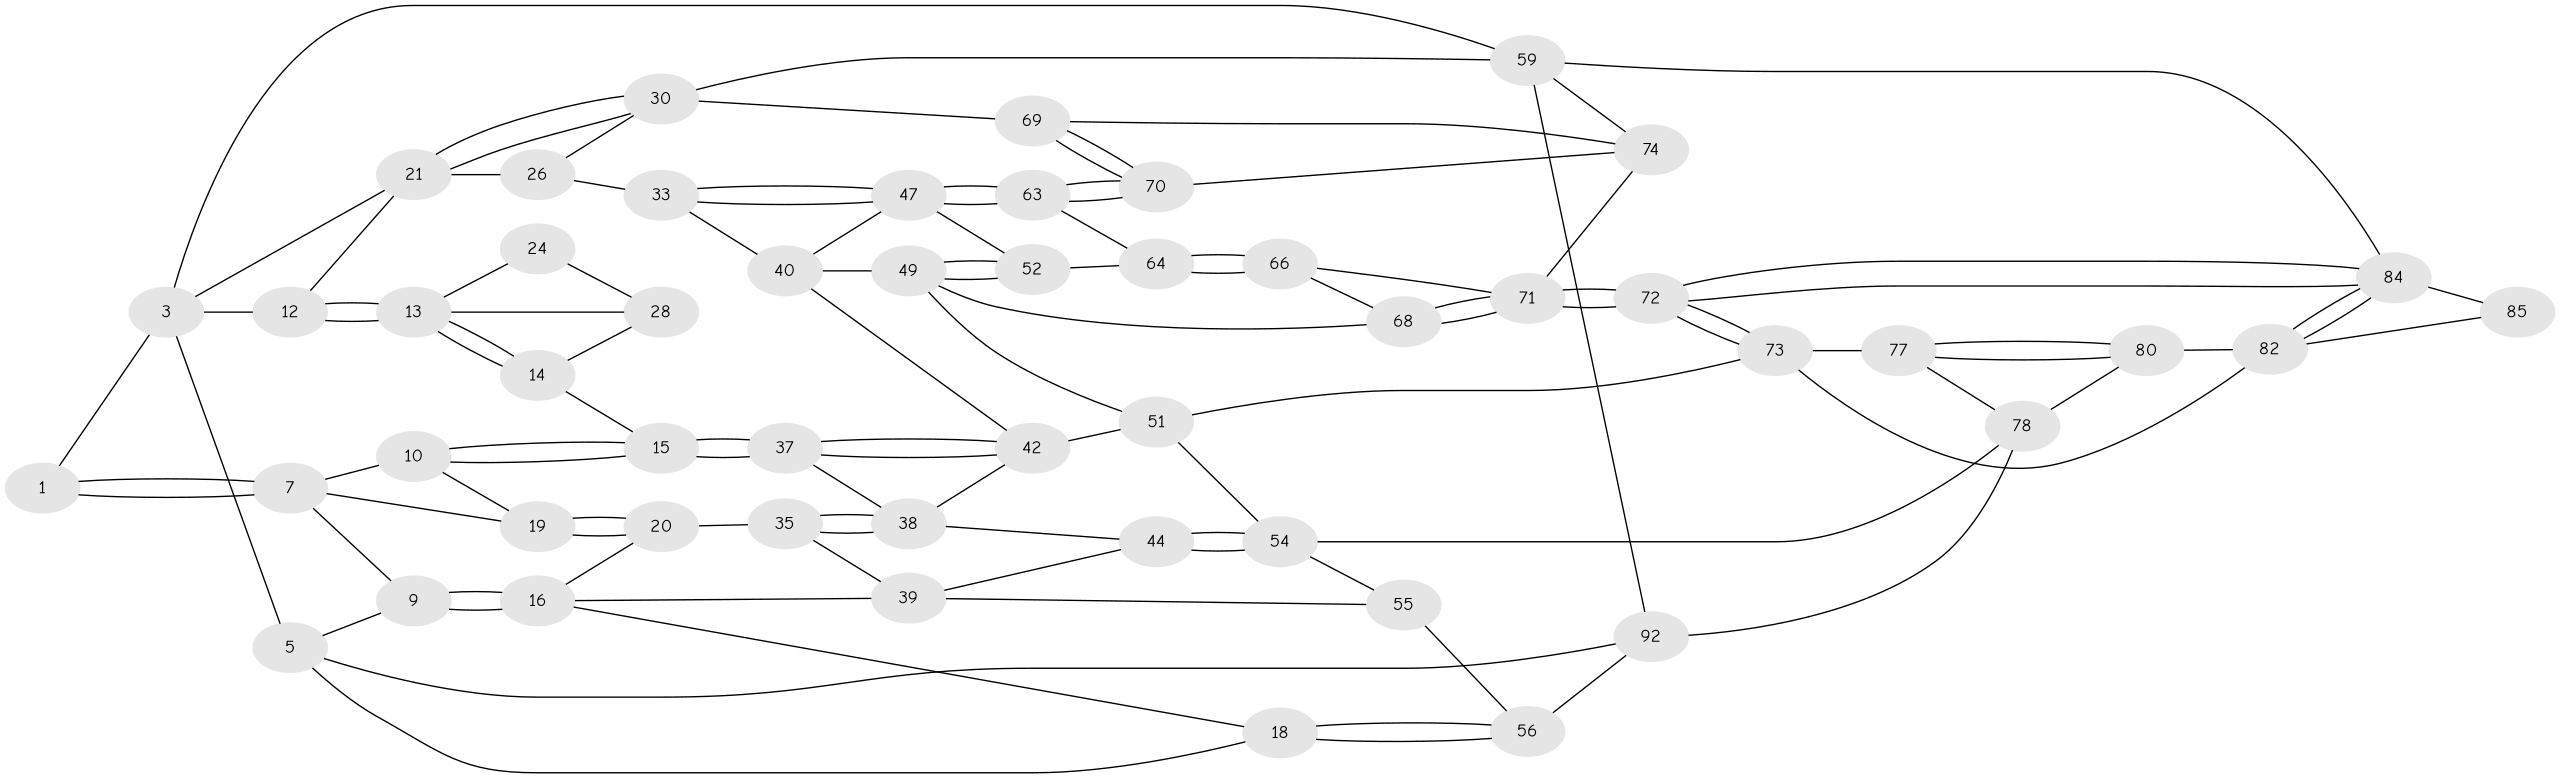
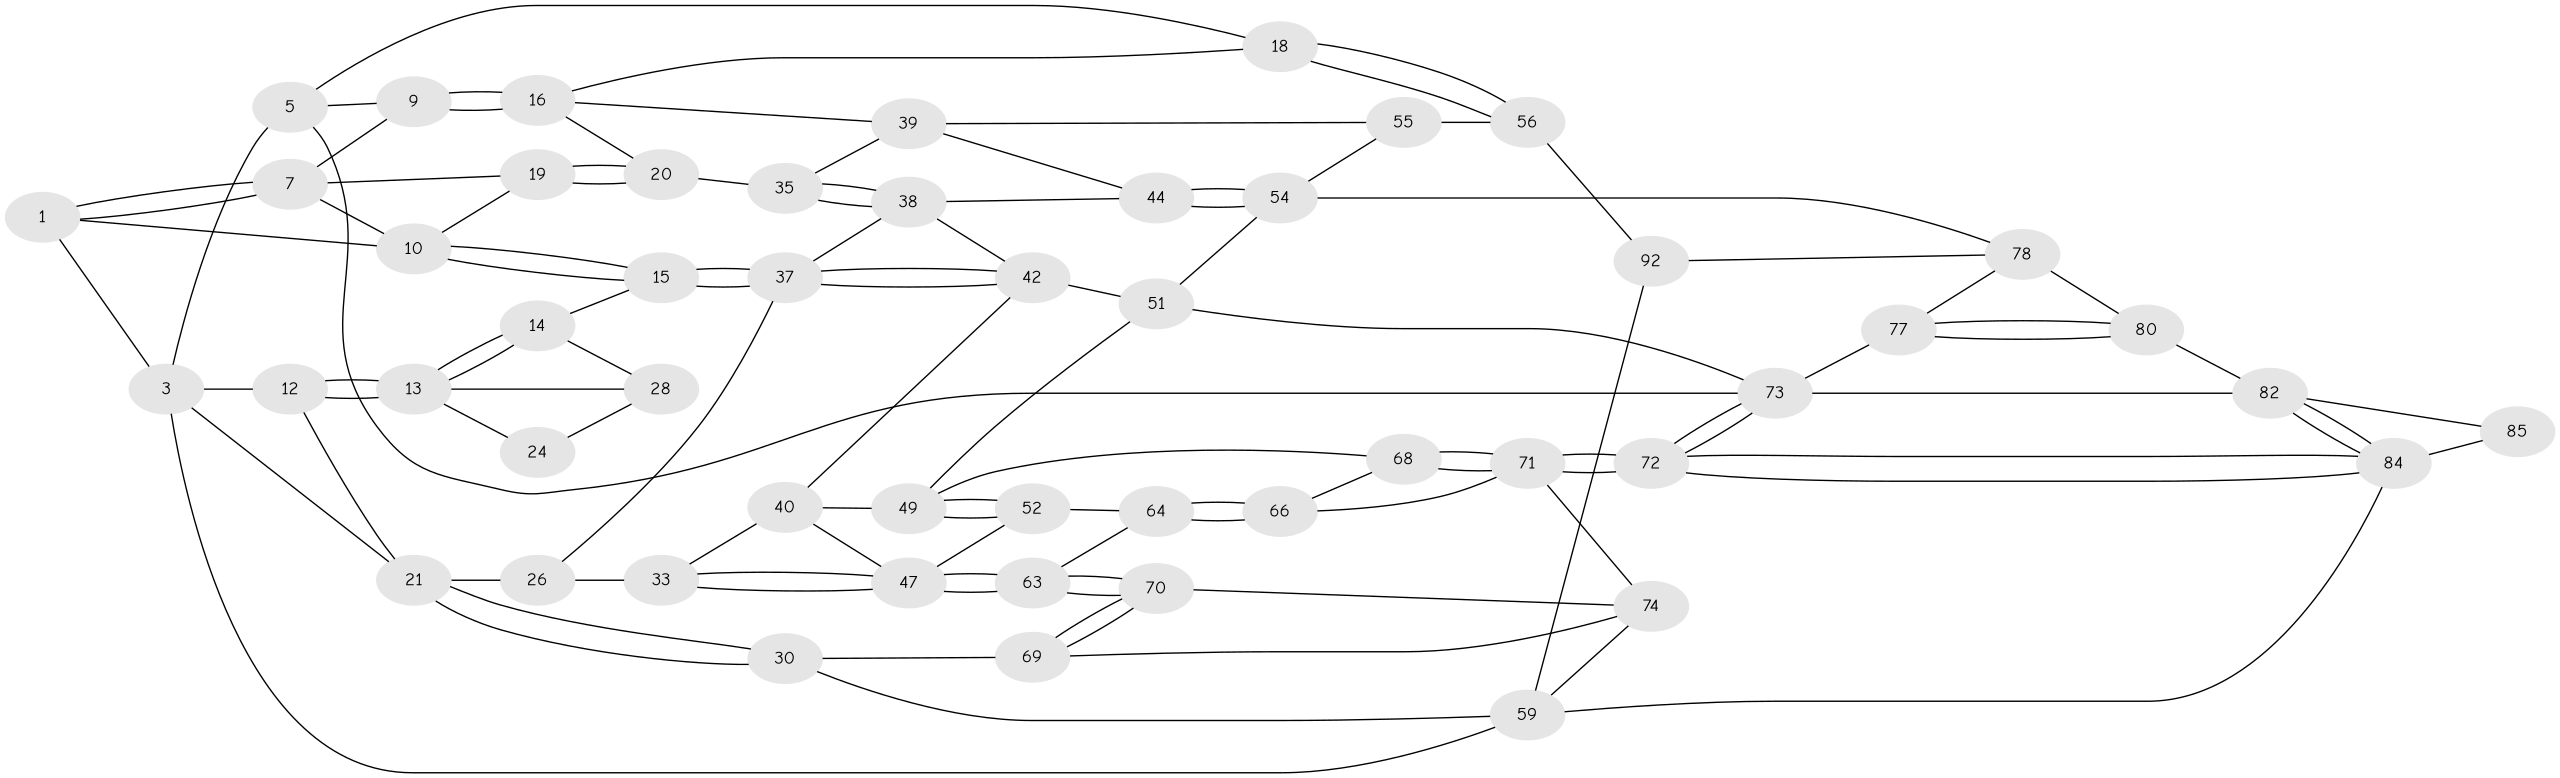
edge "30" -- "26": now "37" -- "26"
edge "1" -- "10": added
edge "92" -- "5": now "73" -- "5"
